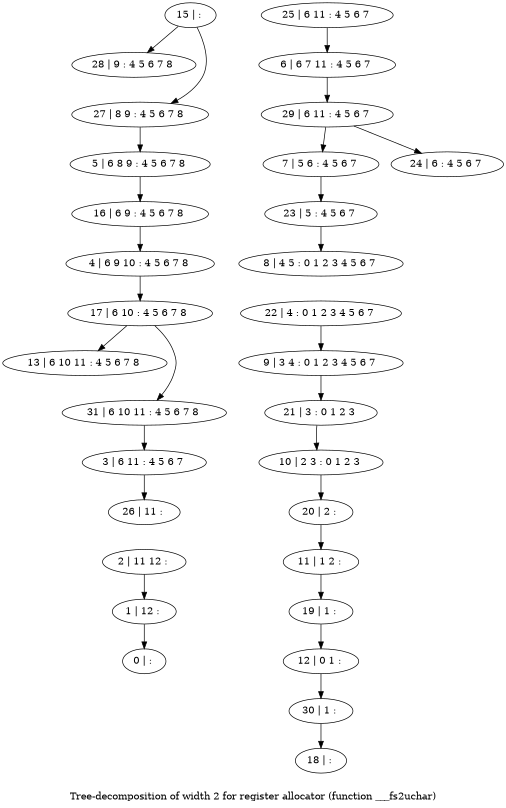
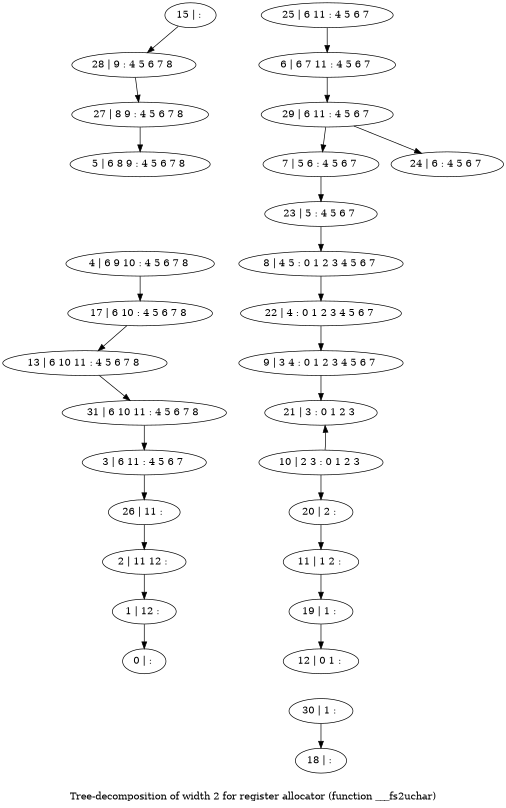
edge "15 | :" -> "27 | 8 9 : 4 5 6 7 8": now "28 | 9 : 4 5 6 7 8" -> "27 | 8 9 : 4 5 6 7 8"
node "16 | 6 9 : 4 5 6 7 8": removed
edge "8 | 4 5 : 0 1 2 3 4 5 6 7" -> "22 | 4 : 0 1 2 3 4 5 6 7": added
edge "17 | 6 10 : 4 5 6 7 8" -> "31 | 6 10 11 : 4 5 6 7 8": now "13 | 6 10 11 : 4 5 6 7 8" -> "31 | 6 10 11 : 4 5 6 7 8"
edge "21 | 3 : 0 1 2 3" -> "10 | 2 3 : 0 1 2 3": reversed
edge "26 | 11 :" -> "2 | 11 12 :": added
edge "12 | 0 1 :" -> "30 | 1 :": removed
